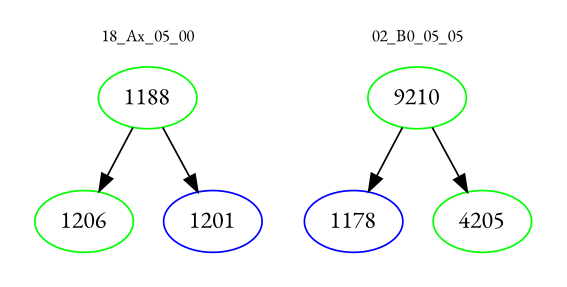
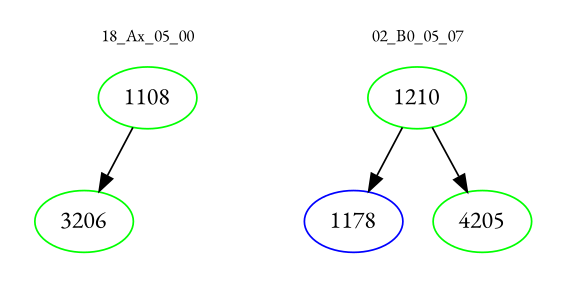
cluster "02_B0_05_05": label "02_B0_05_05" -> "02_B0_05_07"
node "1188": label "1188" -> "1108"
node "9210": label "9210" -> "1210"
node "1206": label "1206" -> "3206"
node "1201": removed
